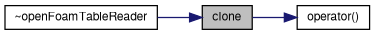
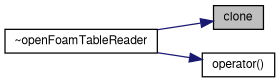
edge "clone" -> "operator()": now "~openFoamTableReader" -> "operator()"
